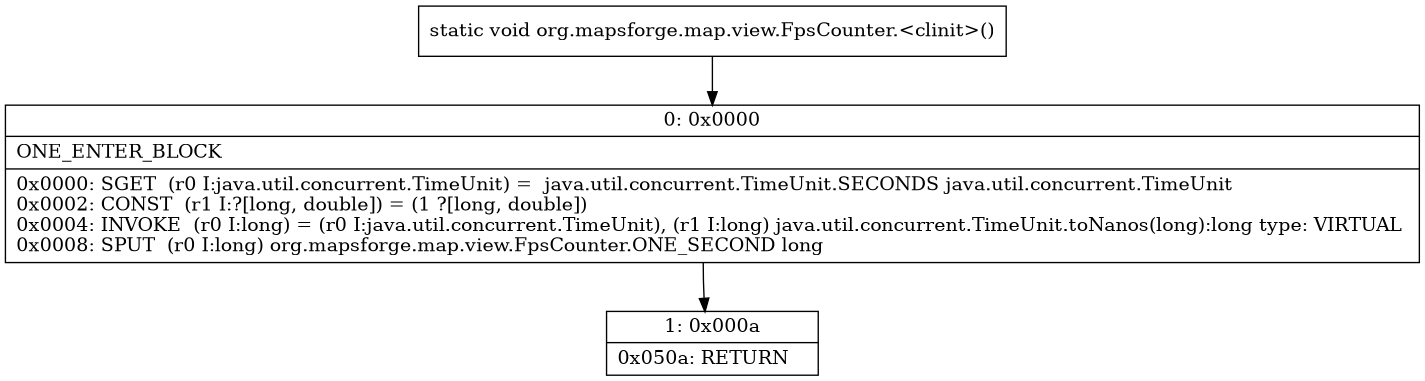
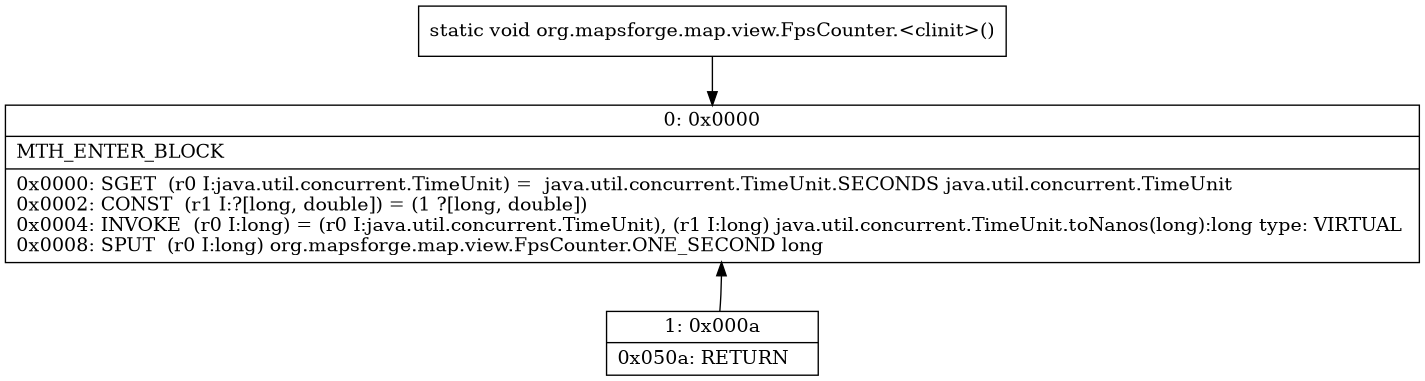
node "0: 0x0000": text "ONE_ENTER_BLOCK" -> "MTH_ENTER_BLOCK"
edge "0: 0x0000" -> "1: 0x000a": reversed
